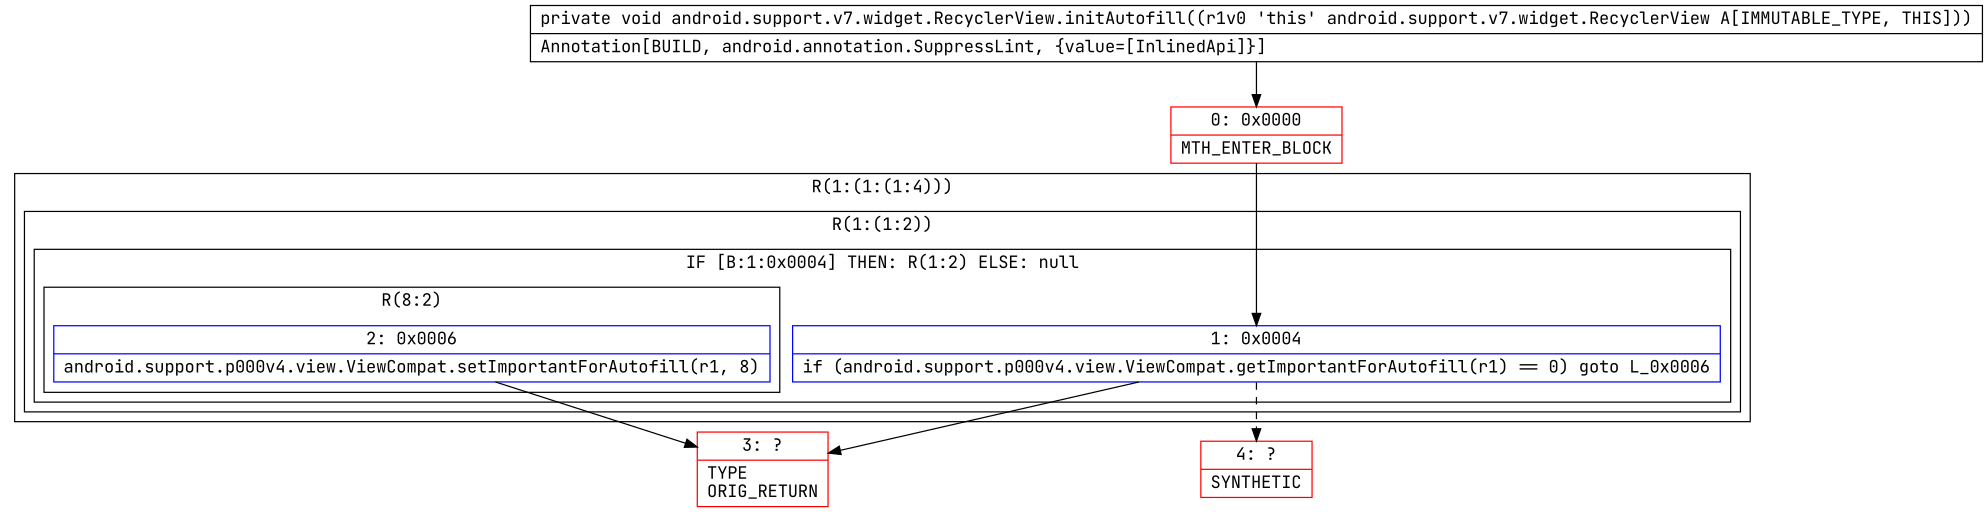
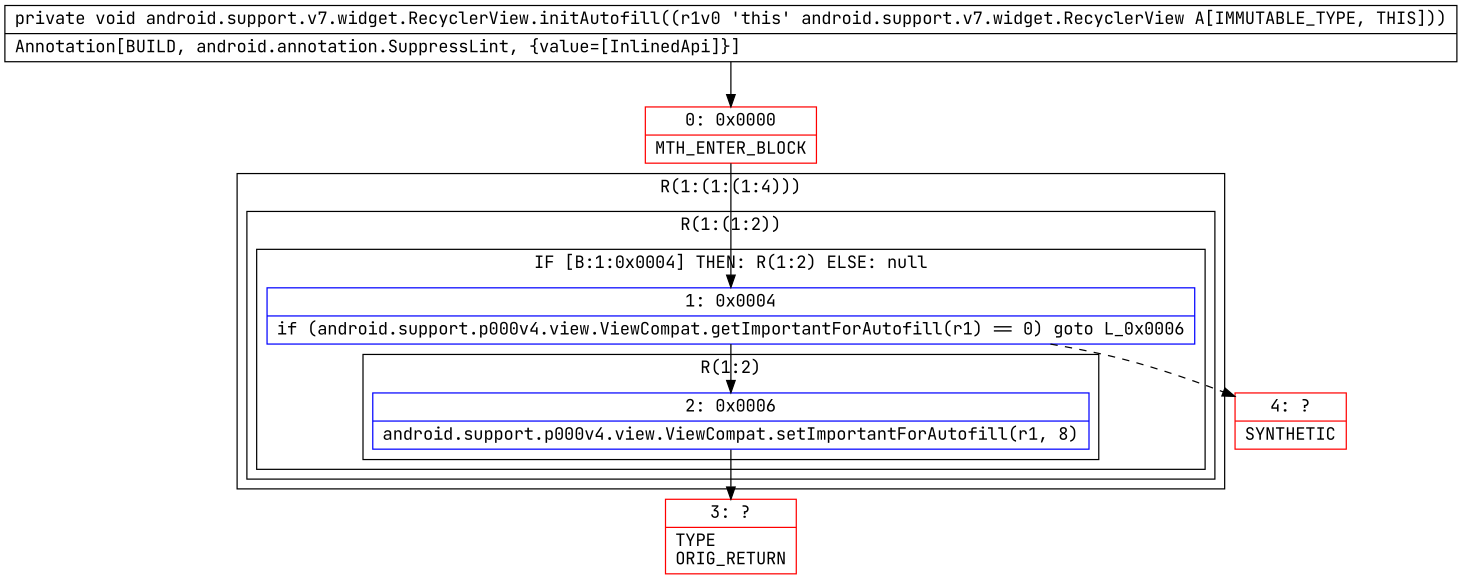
cluster "R(8:2)": label "R(8:2)" -> "R(1:2)"
edge "1: 0x0004" -> "3: ?": now "1: 0x0004" -> "2: 0x0006"
